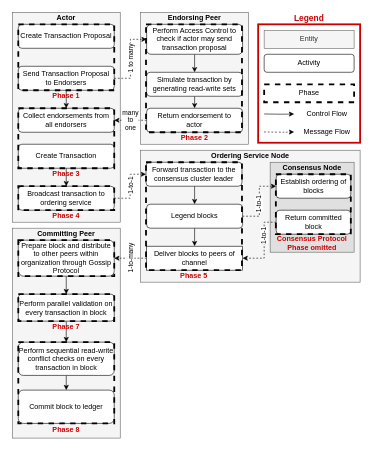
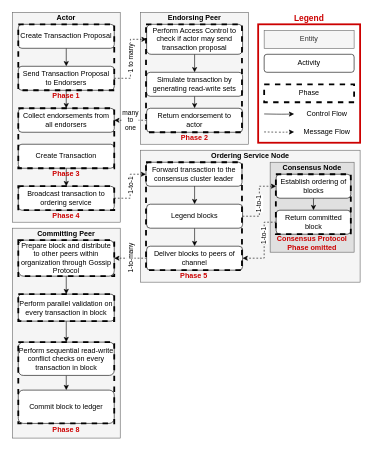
edge "Create Transaction Proposal" -> "Send Transaction Proposal to Endorsers": added
edge "Establish ordering of blocks" -> "Return committed block": added
node "Deliver blocks to peers of channel": shape rectangle -> rounded rectangle
node "Phase 7": removed
